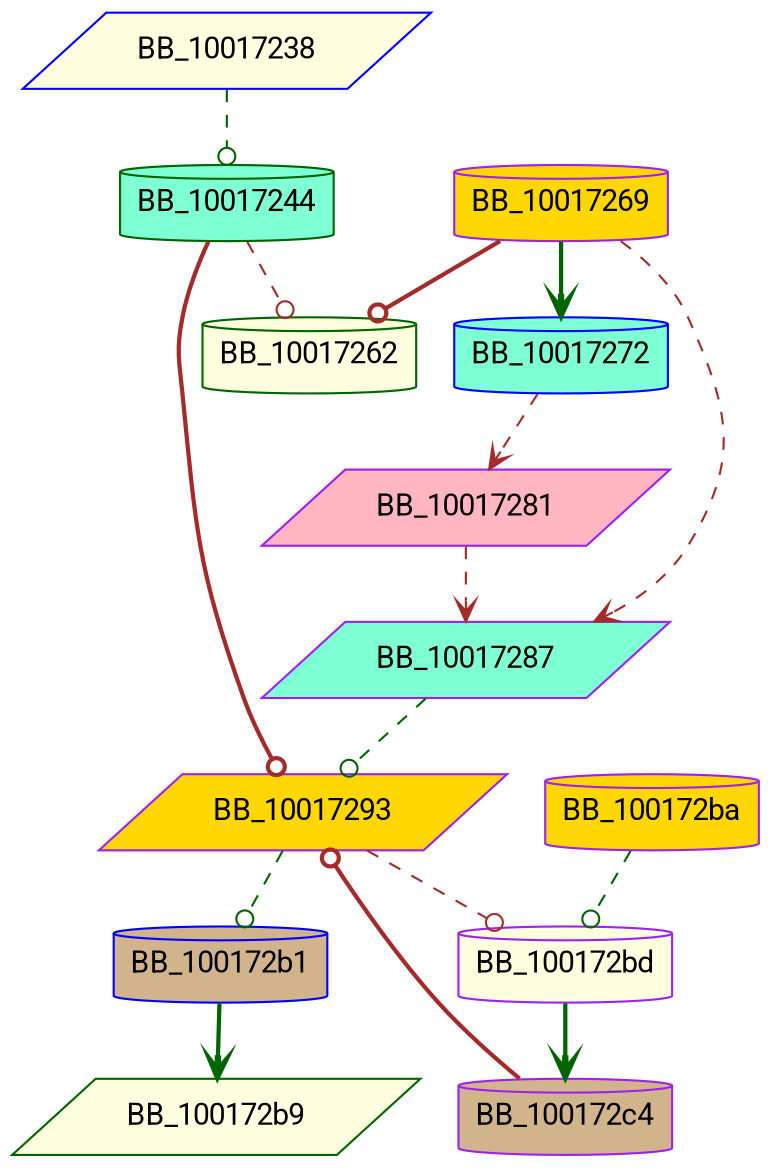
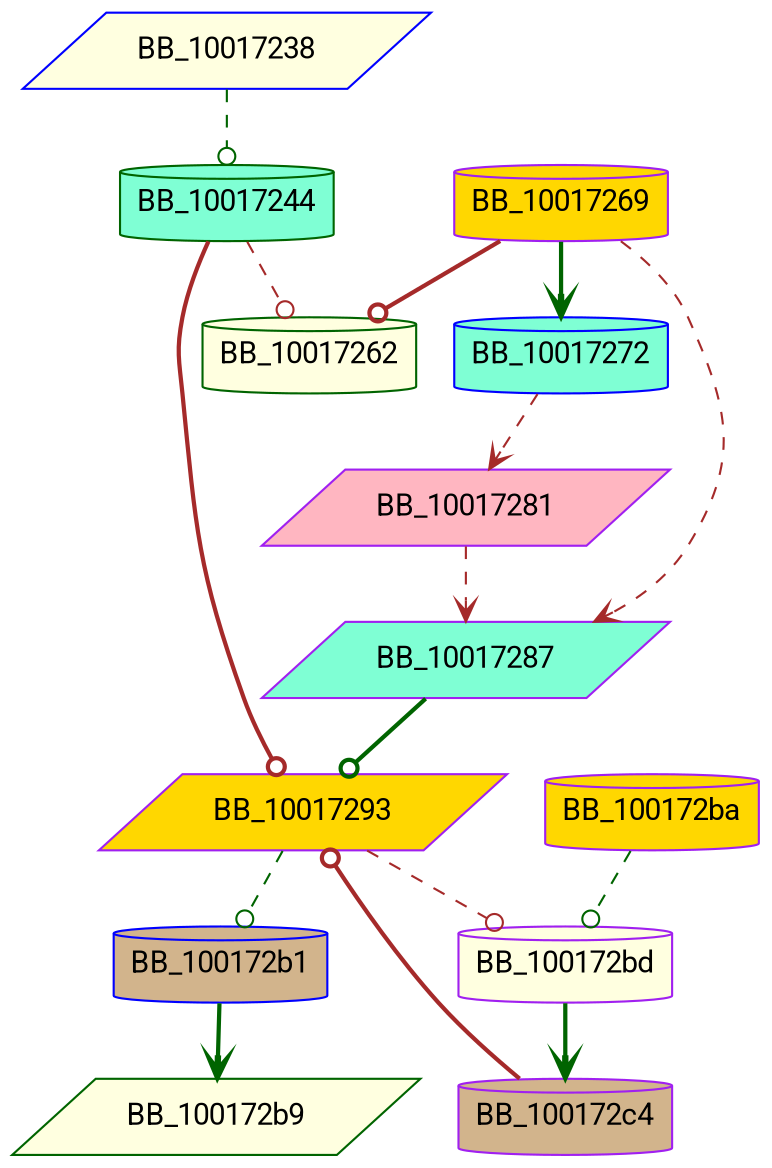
edge "BB_10017287" -> "BB_10017293": style dashed -> bold
